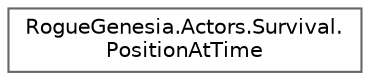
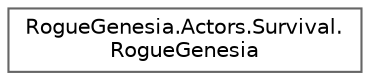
node "RogueGenesia.Actors.Survival. PositionAtTime": label "RogueGenesia.Actors.Survival. PositionAtTime" -> "RogueGenesia.Actors.Survival. RogueGenesia"
